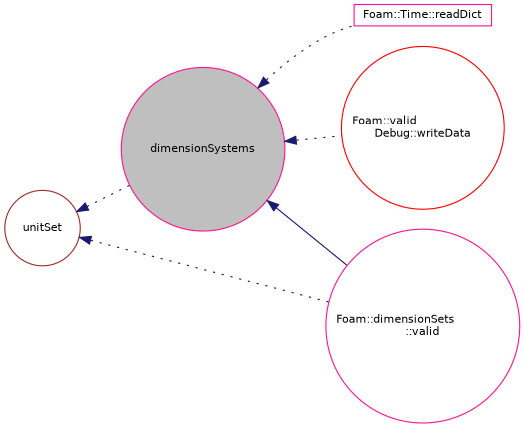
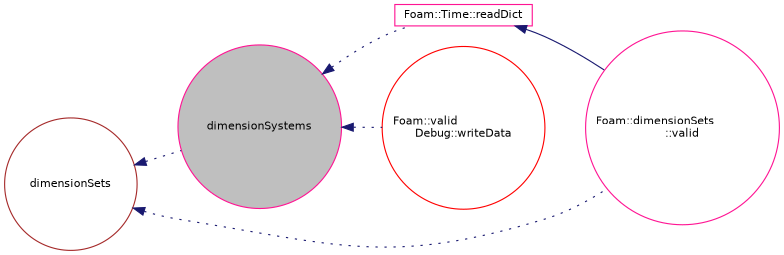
node "unitSet": label "unitSet" -> "dimensionSets"
edge "Foam::dimensionSets ::valid" -> "dimensionSystems": now "Foam::dimensionSets ::valid" -> "Foam::Time::readDict"
